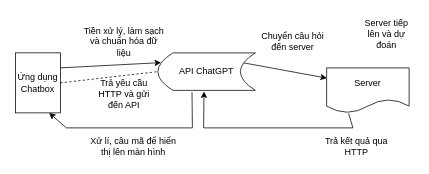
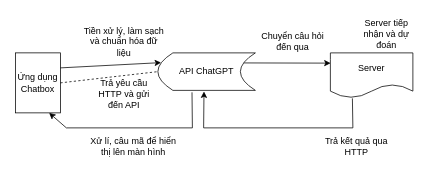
node "Server tiếp lên và dự đoán": label "Server tiếp lên và dự đoán" -> "Server tiếp nhận và dự đoán"
node "Chuyển câu hỏi đến server": label "Chuyển câu hỏi đến server" -> "Chuyển câu hỏi đến qua"
node "Server": moved (368, 90) -> (372, 75)
